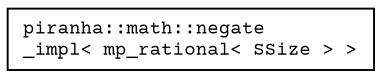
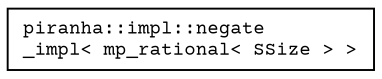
node "piranha::math::negate _impl< mp_rational< SSize > >": label "piranha::math::negate _impl< mp_rational< SSize > >" -> "piranha::impl::negate _impl< mp_rational< SSize > >"
